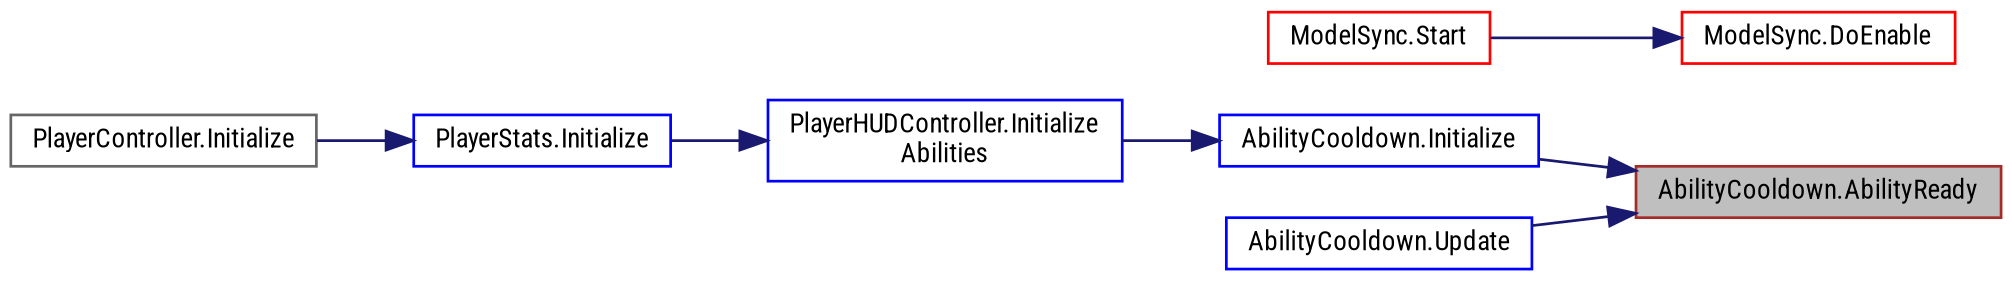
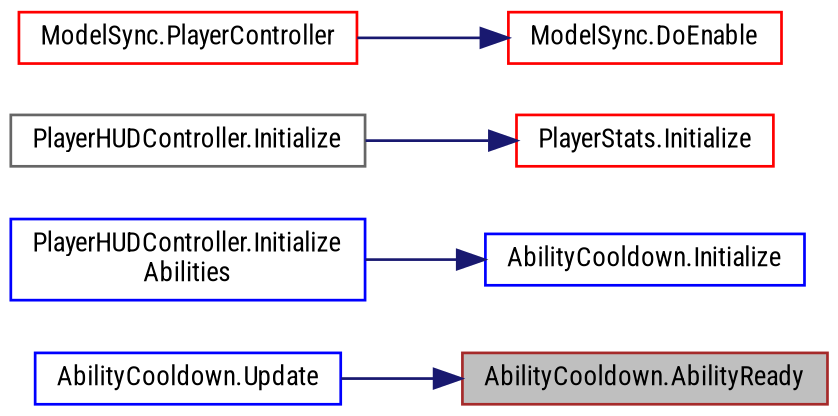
node "ModelSync.Start": label "ModelSync.Start" -> "ModelSync.PlayerController"
node "PlayerController.Initialize": label "PlayerController.Initialize" -> "PlayerHUDController.Initialize"
node "PlayerStats.Initialize": color blue -> red
edge "PlayerStats.Initialize" -> "PlayerHUDController.Initialize Abilities": removed
edge "AbilityCooldown.Initialize" -> "AbilityCooldown.AbilityReady": removed
